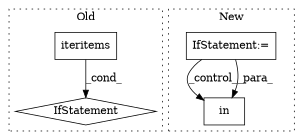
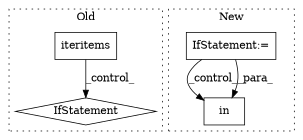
edge "iteritems" -> "IfStatement": label "_cond_" -> "_control_"
